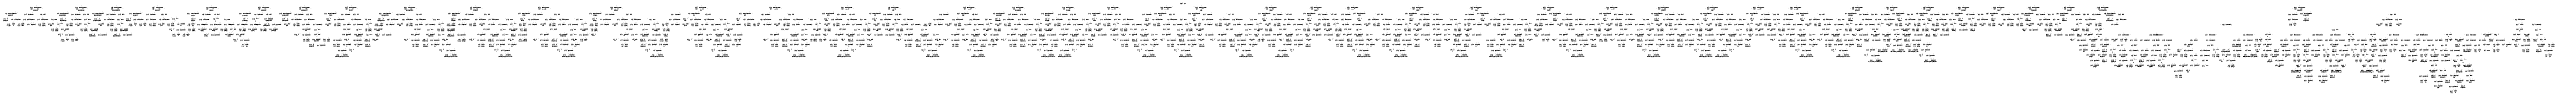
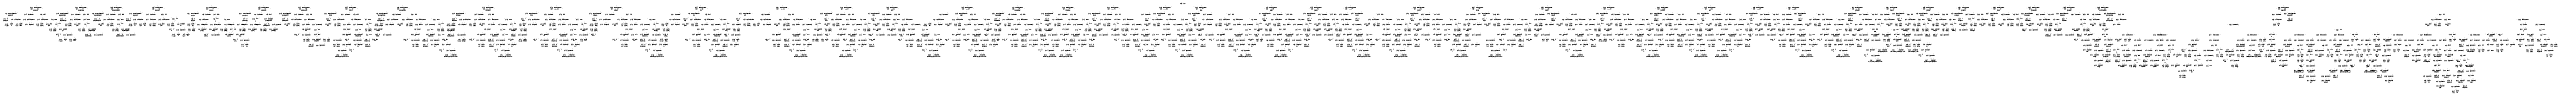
node "301536": added
